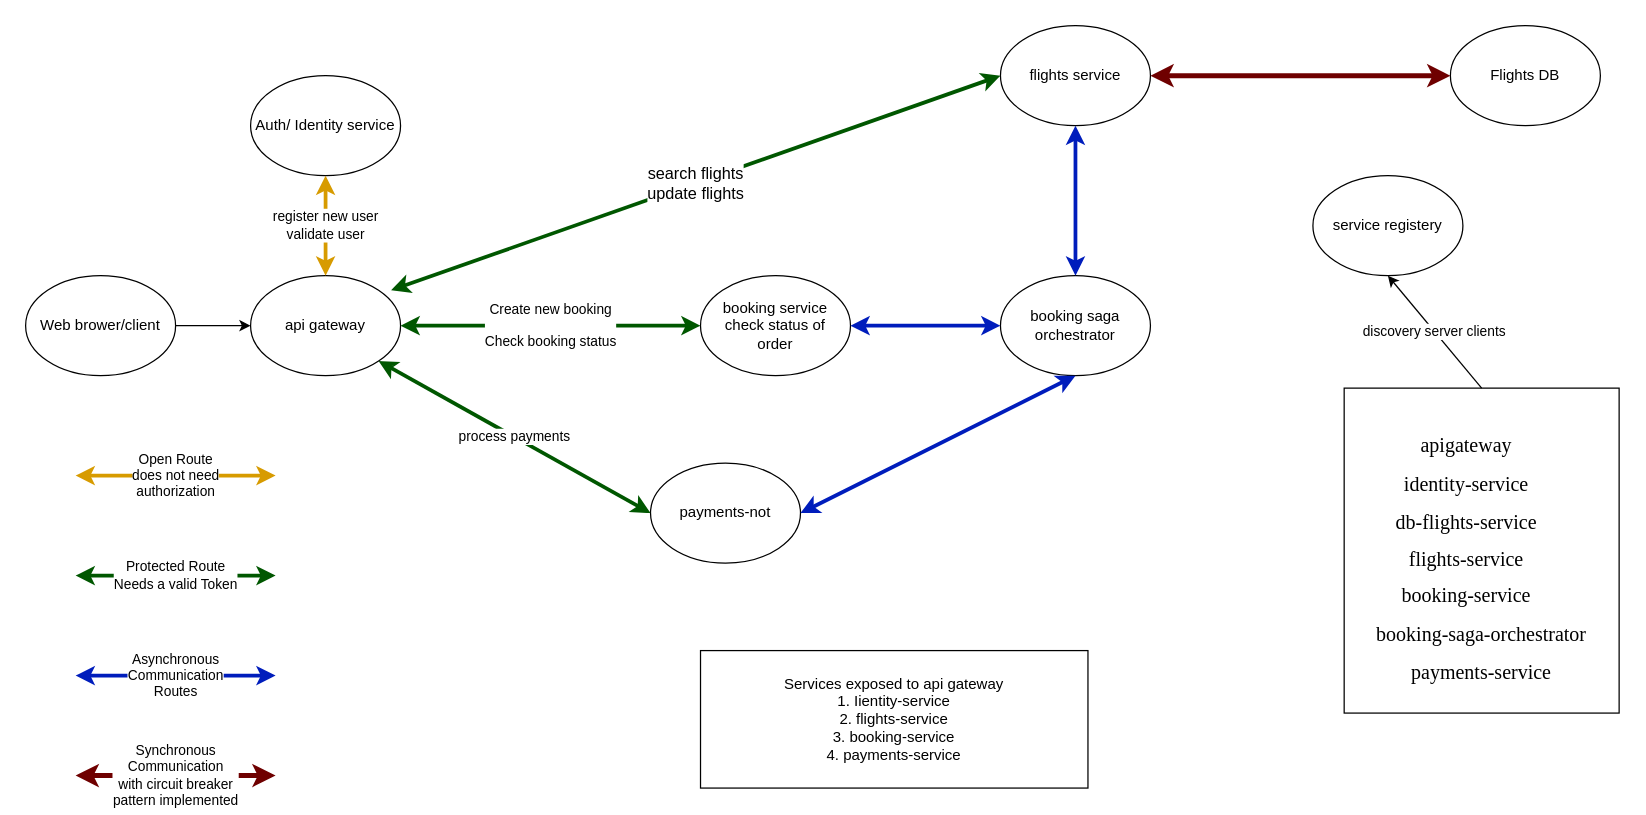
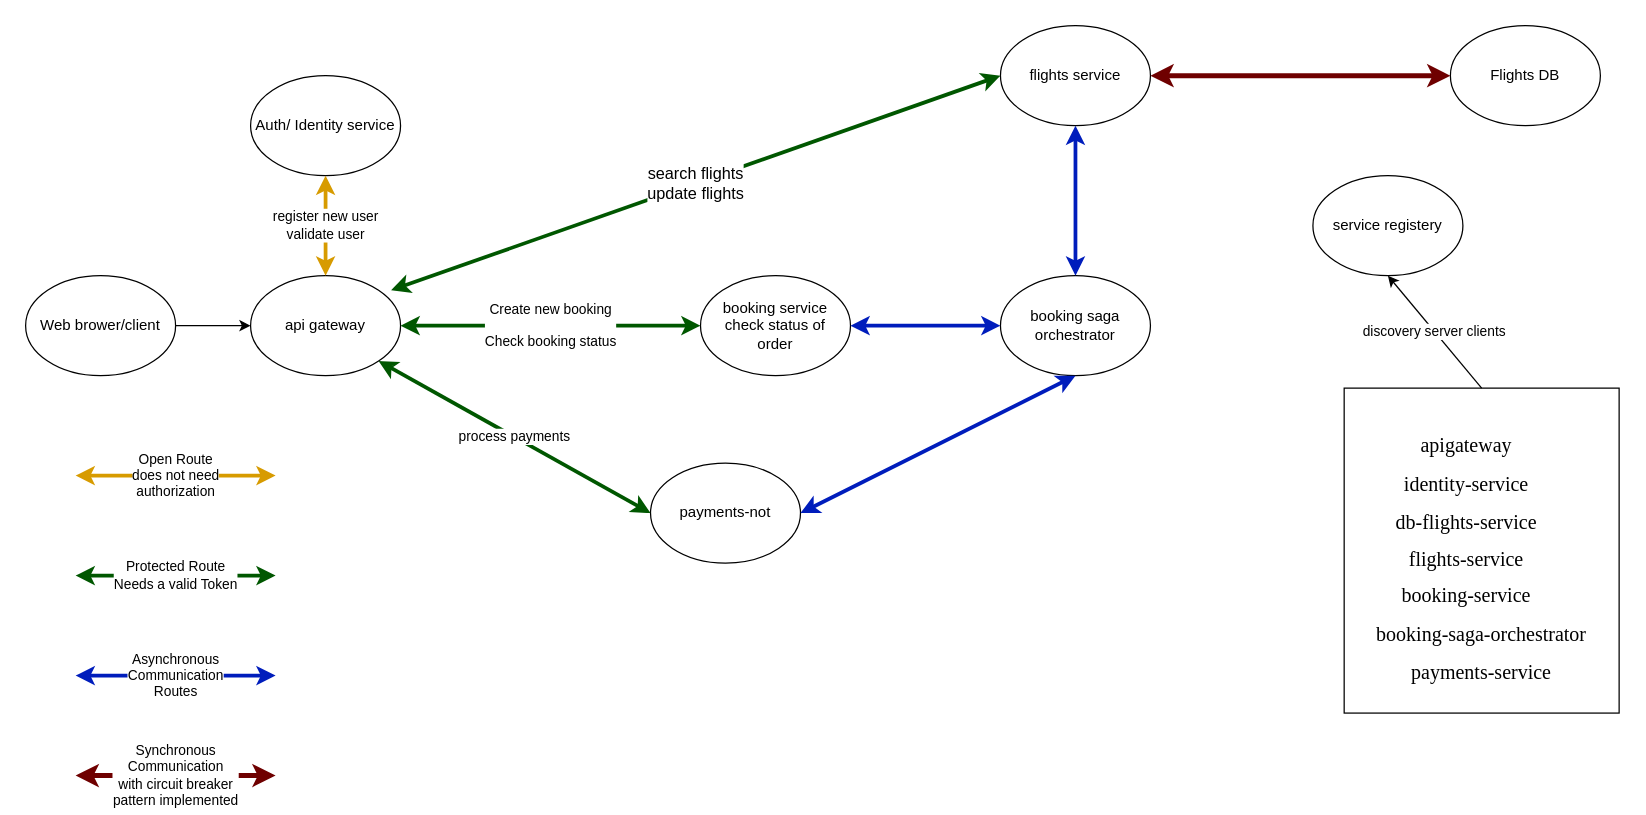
node "Services exposed to api gateway 1. Iientity-service 2. flights-service 3. booking-service 4. payments-service": removed
